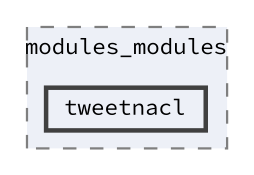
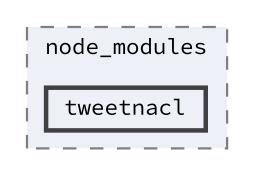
cluster "modules_modules": label "modules_modules" -> "node_modules"
